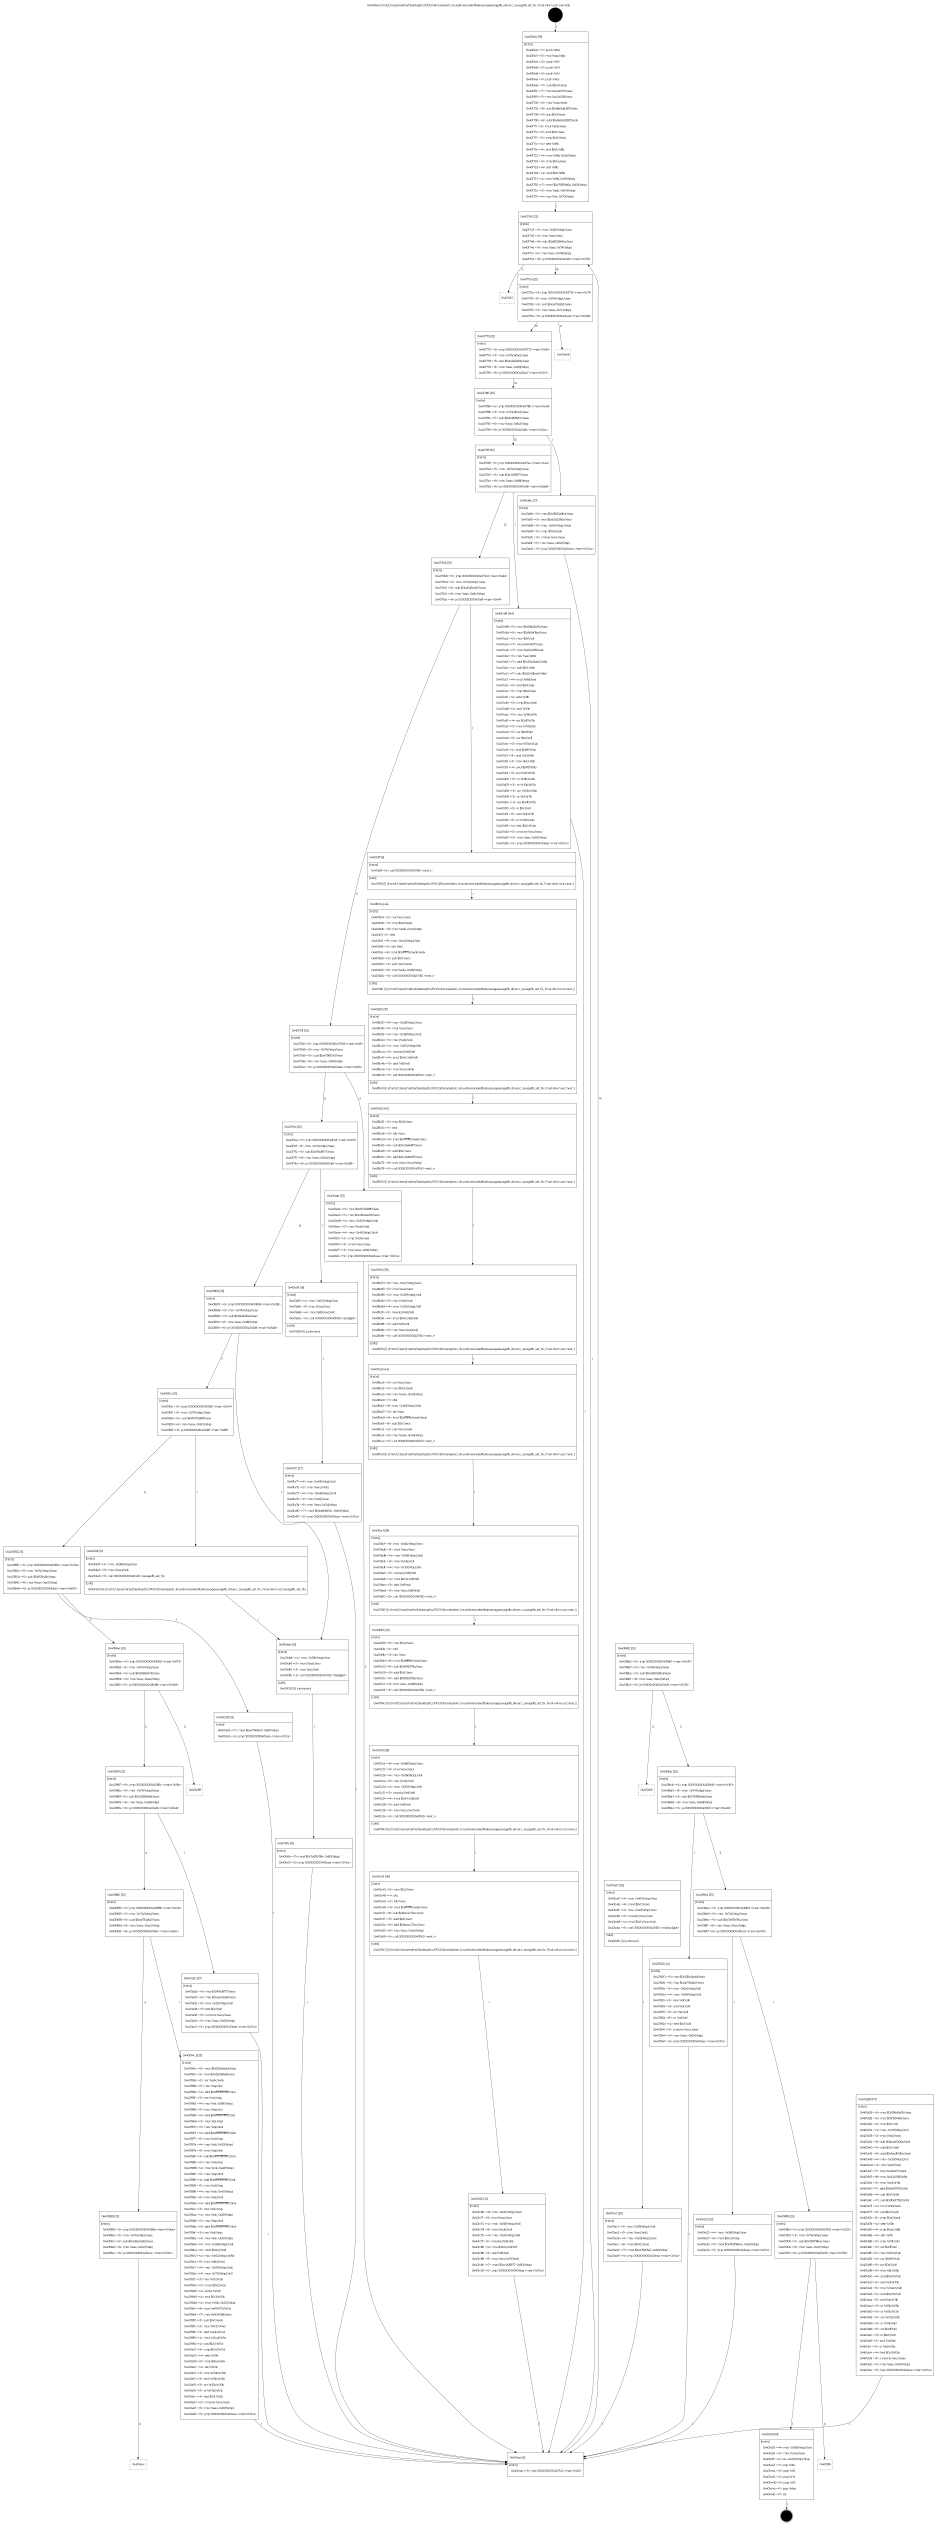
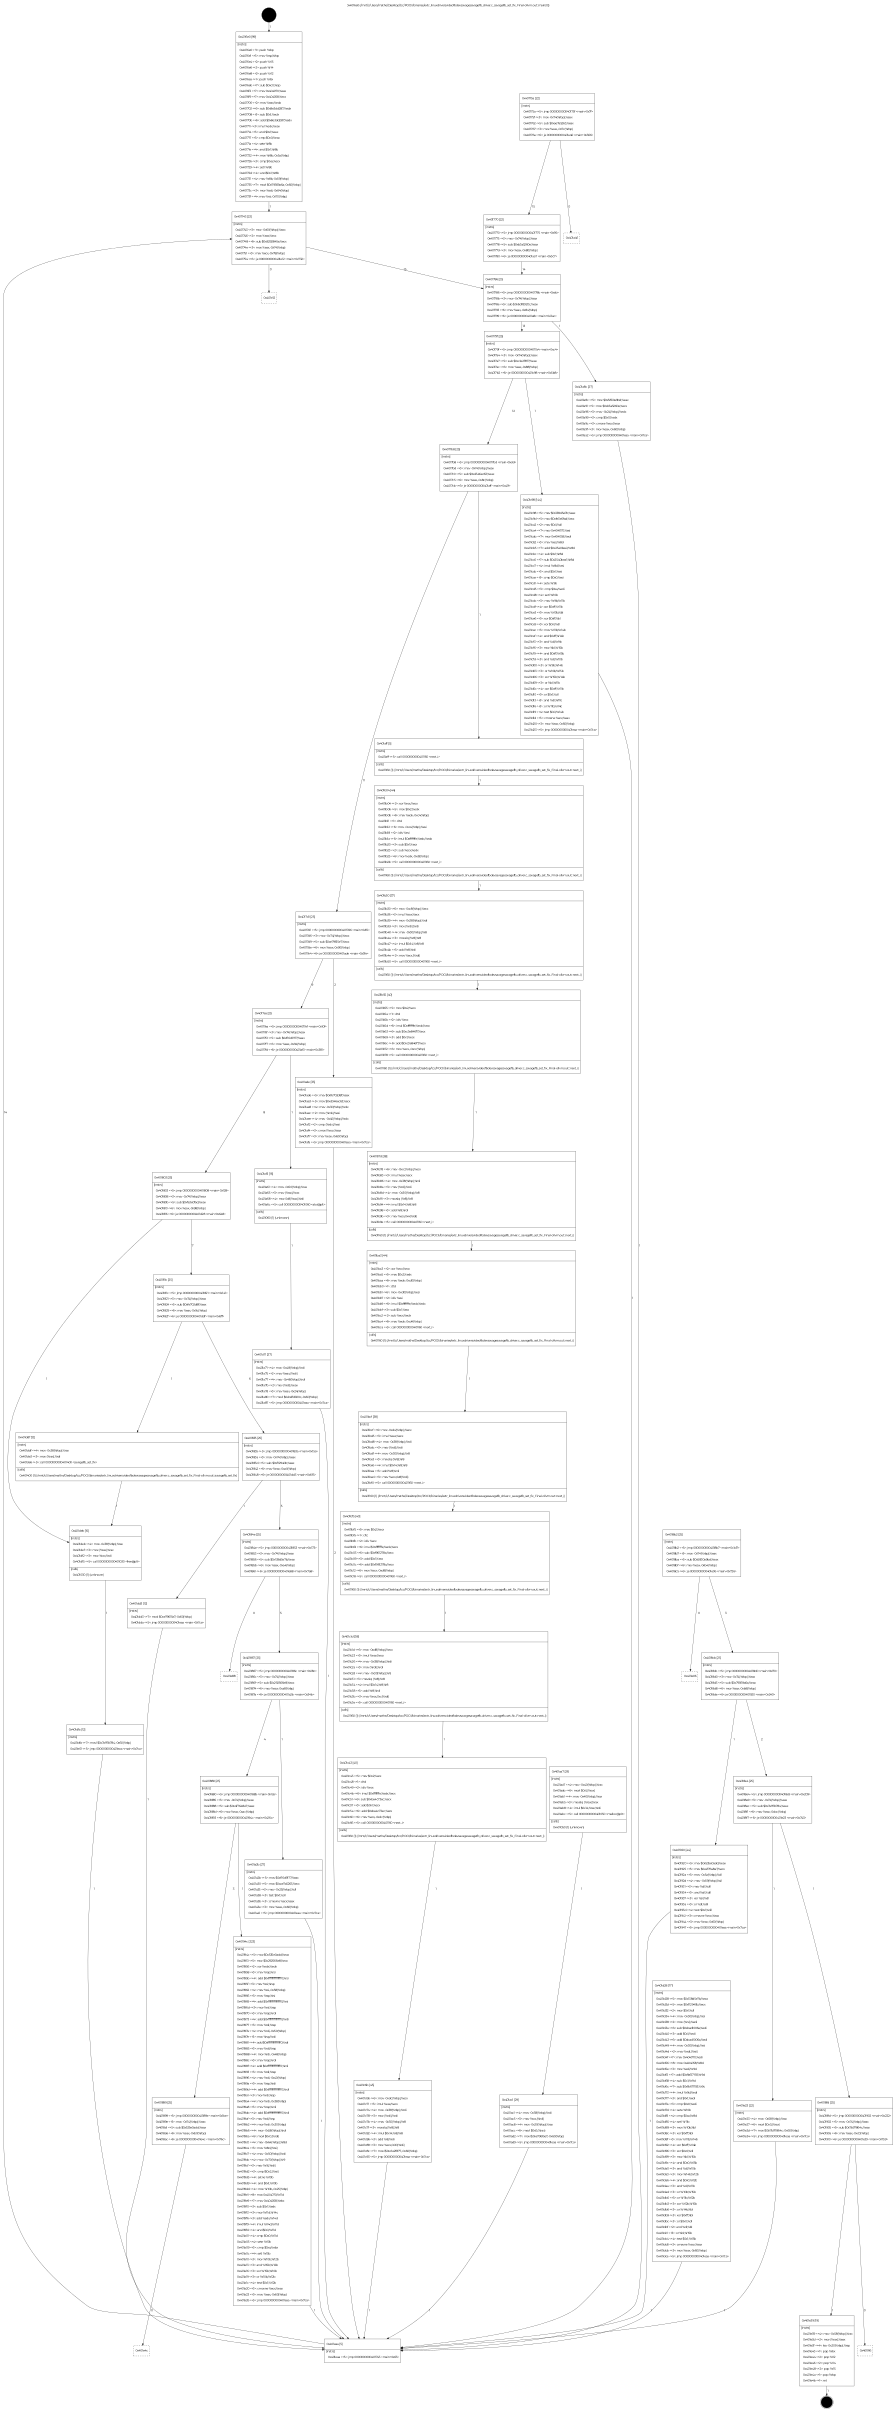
edge "0x401743 [23]" -> "0x40175a [22]": now "0x401743 [23]" -> "0x401786 [25]"
